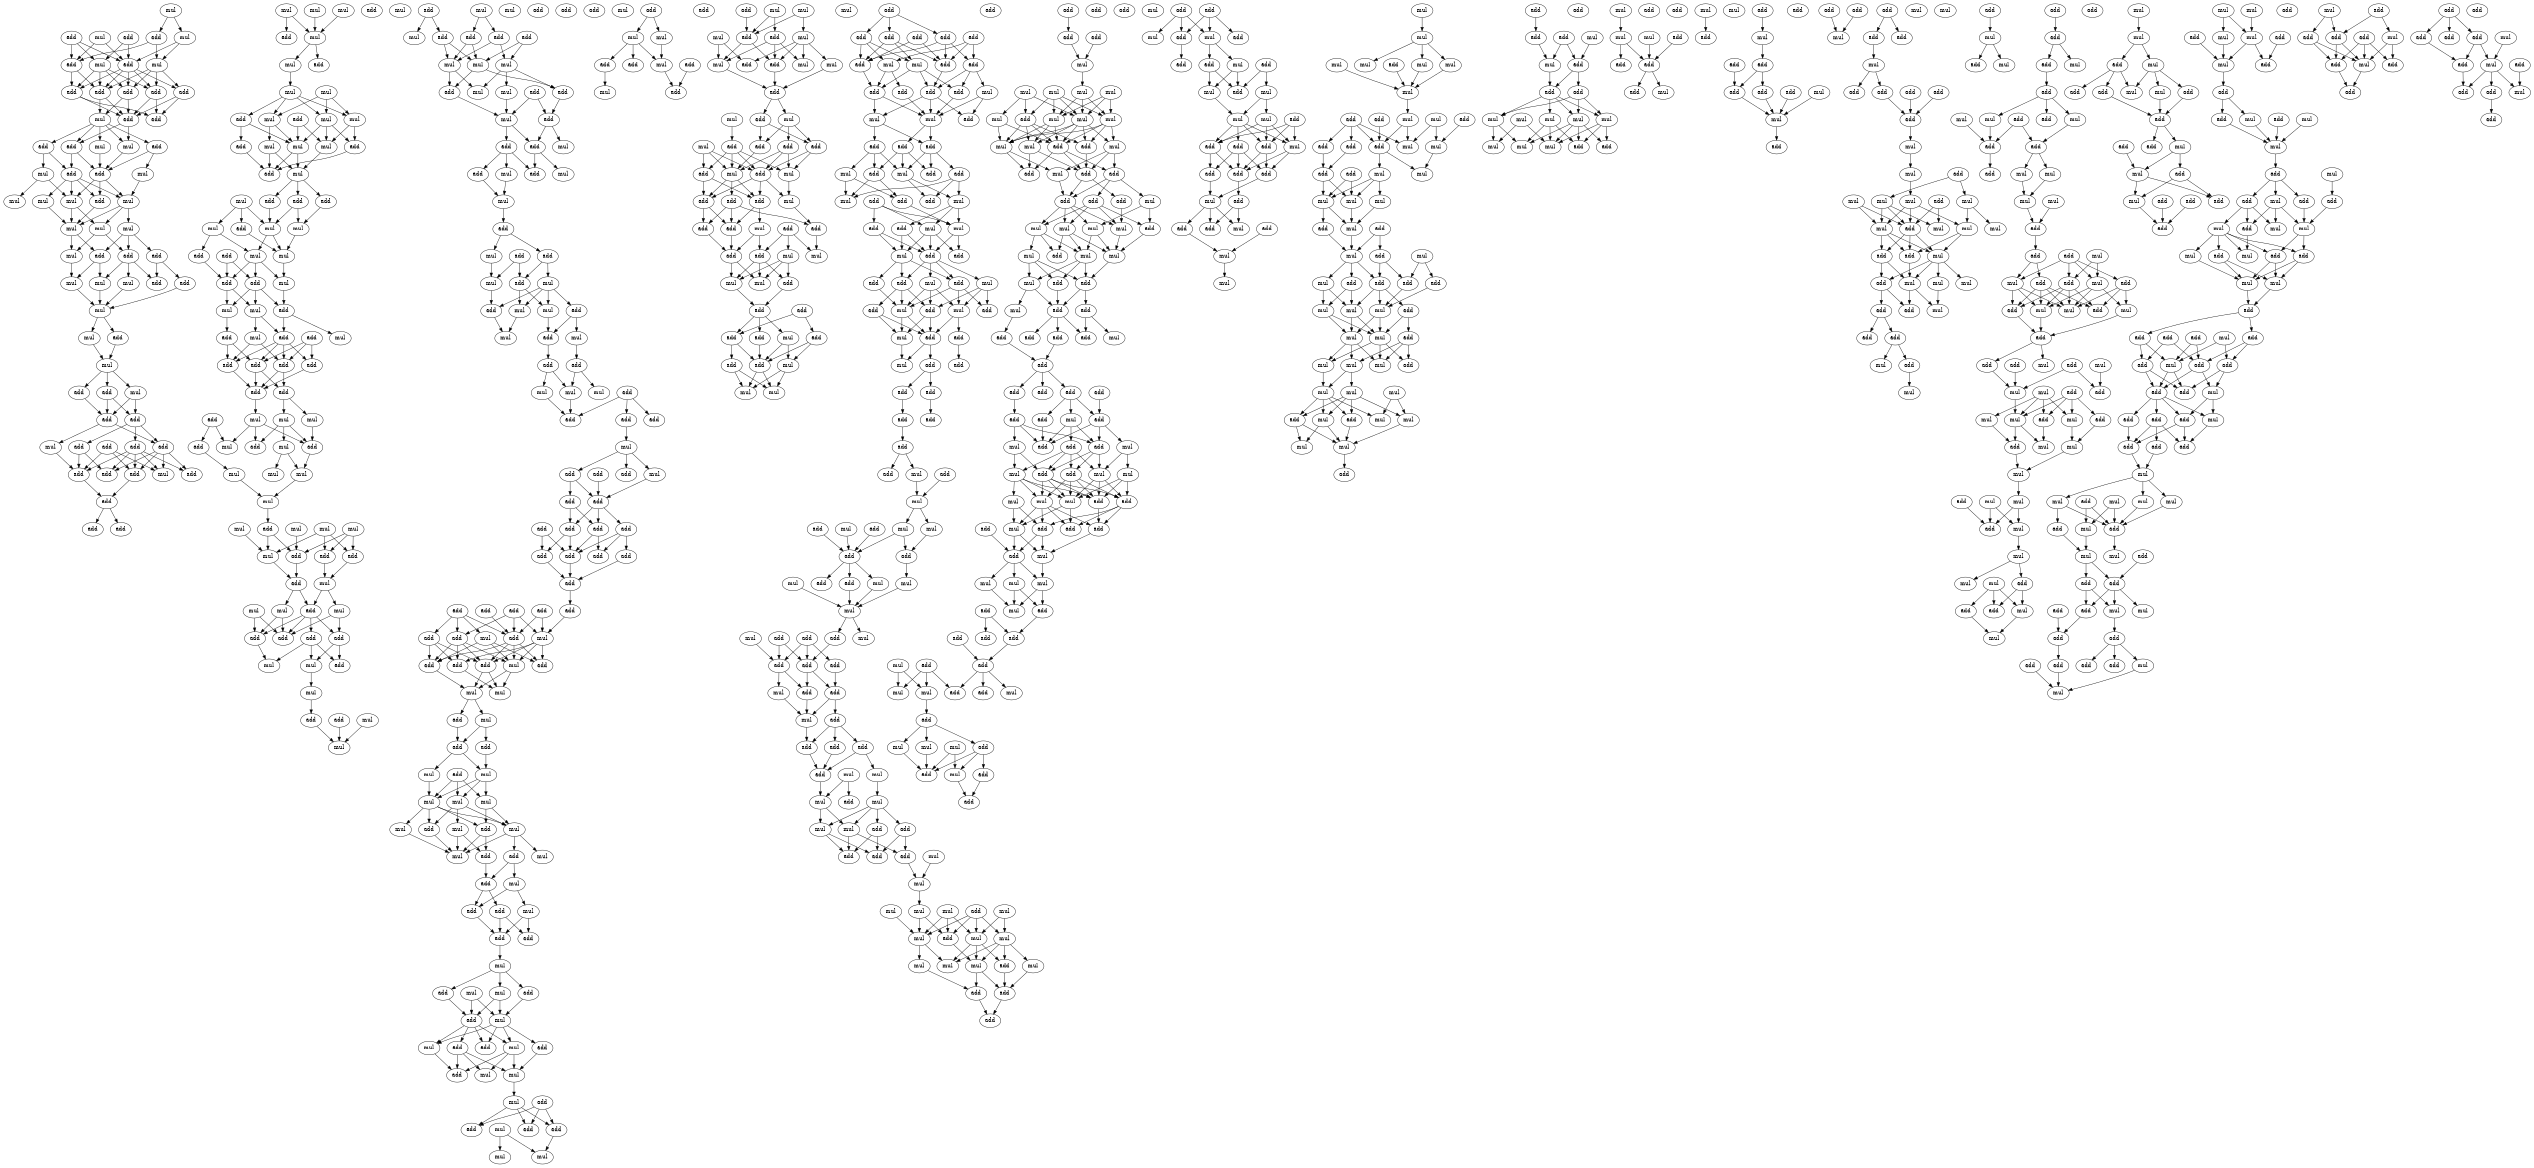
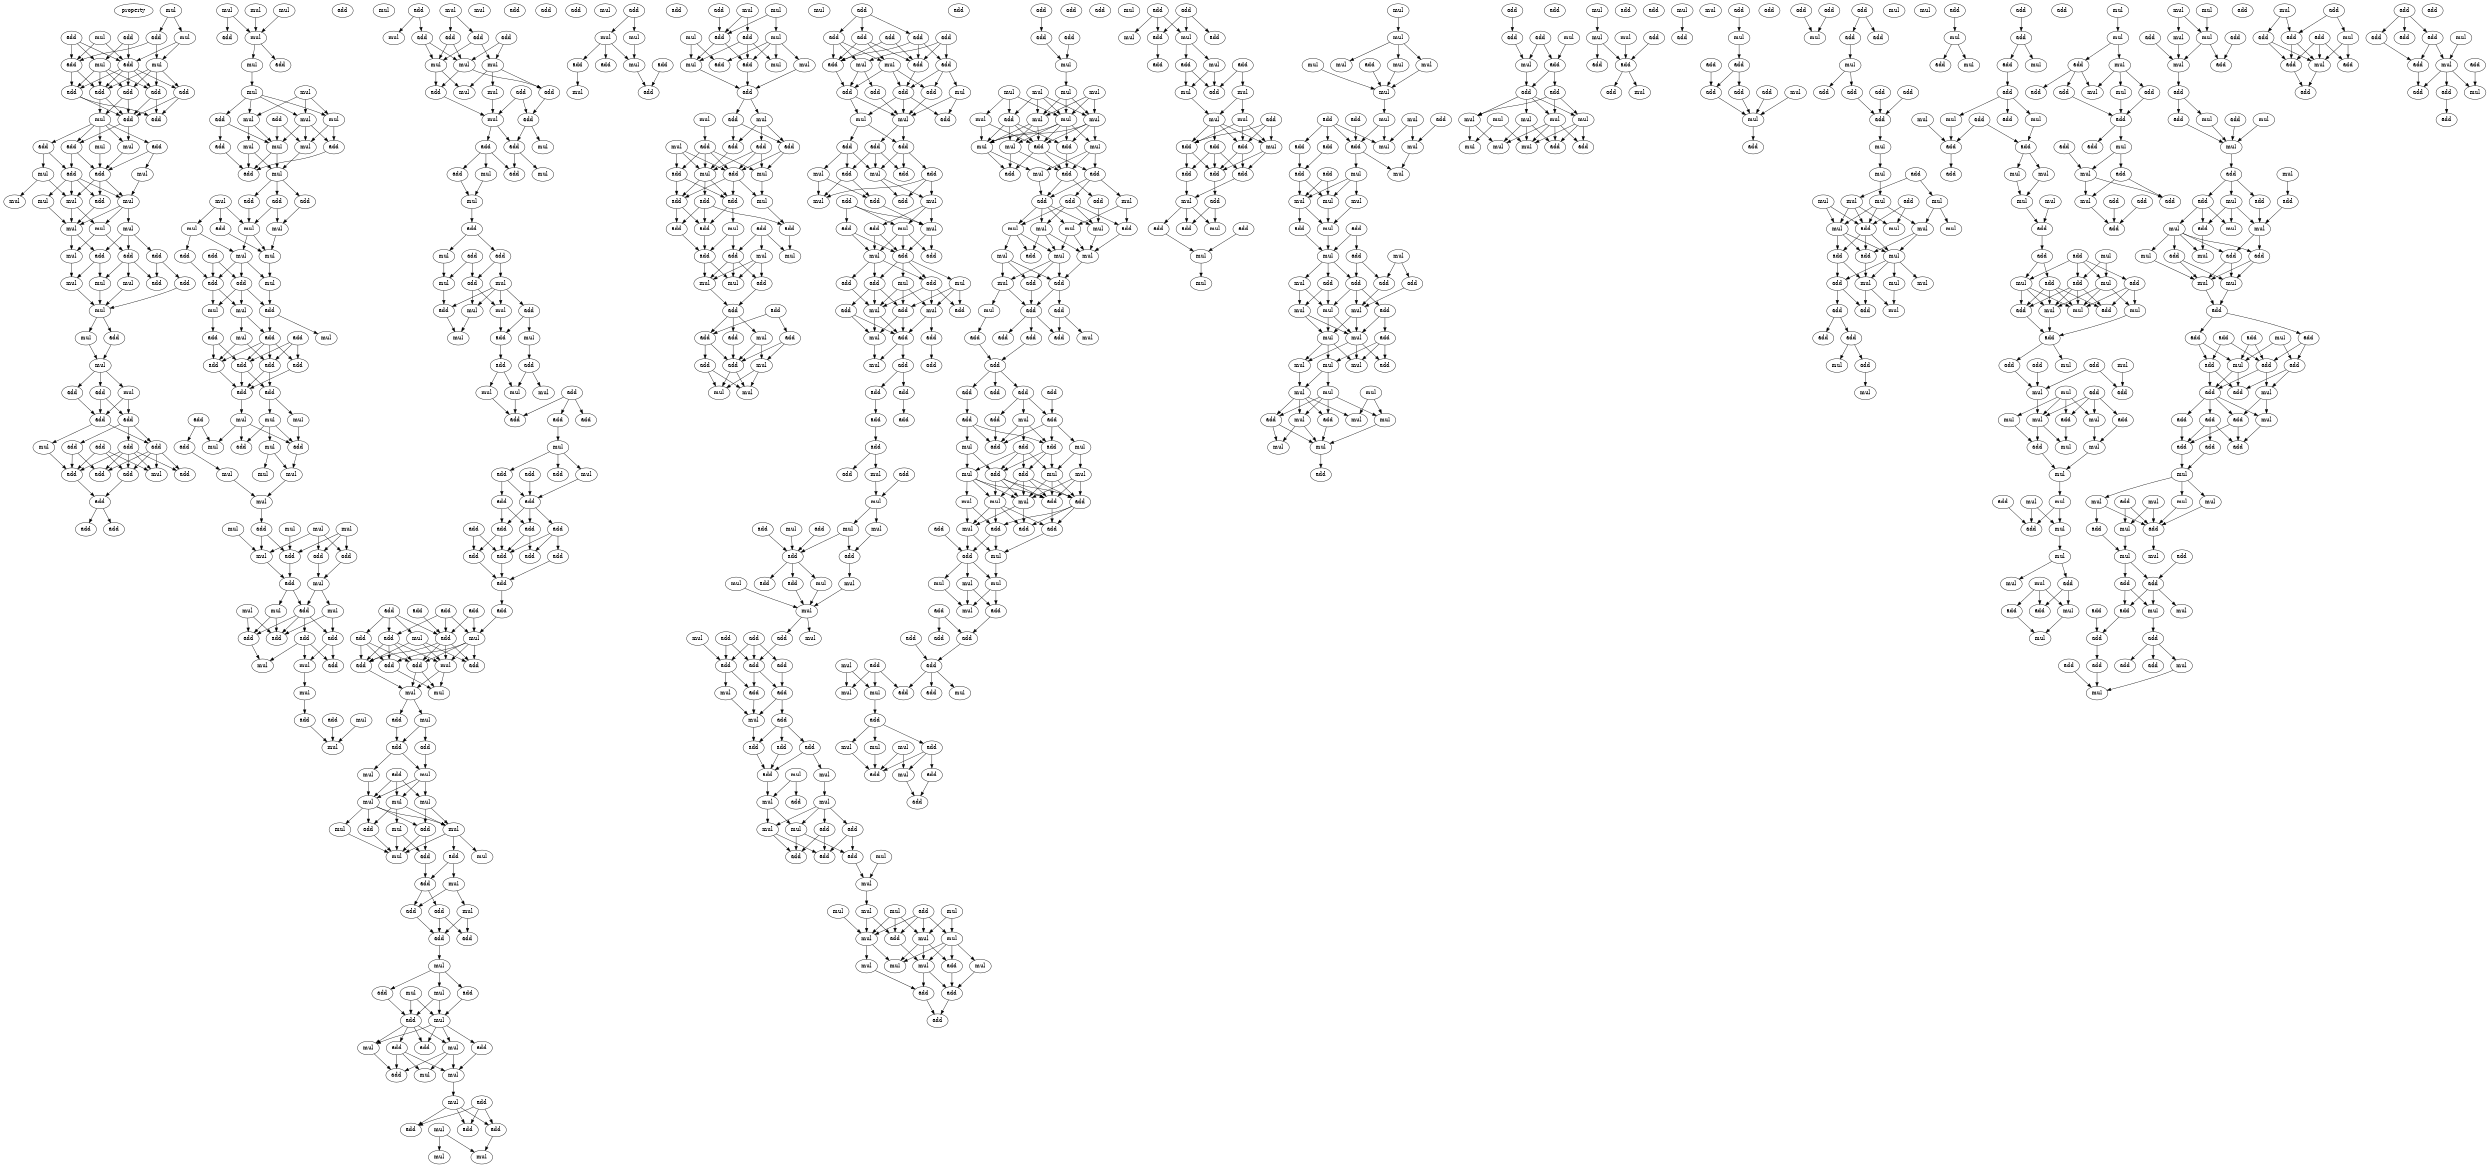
node "property": added
